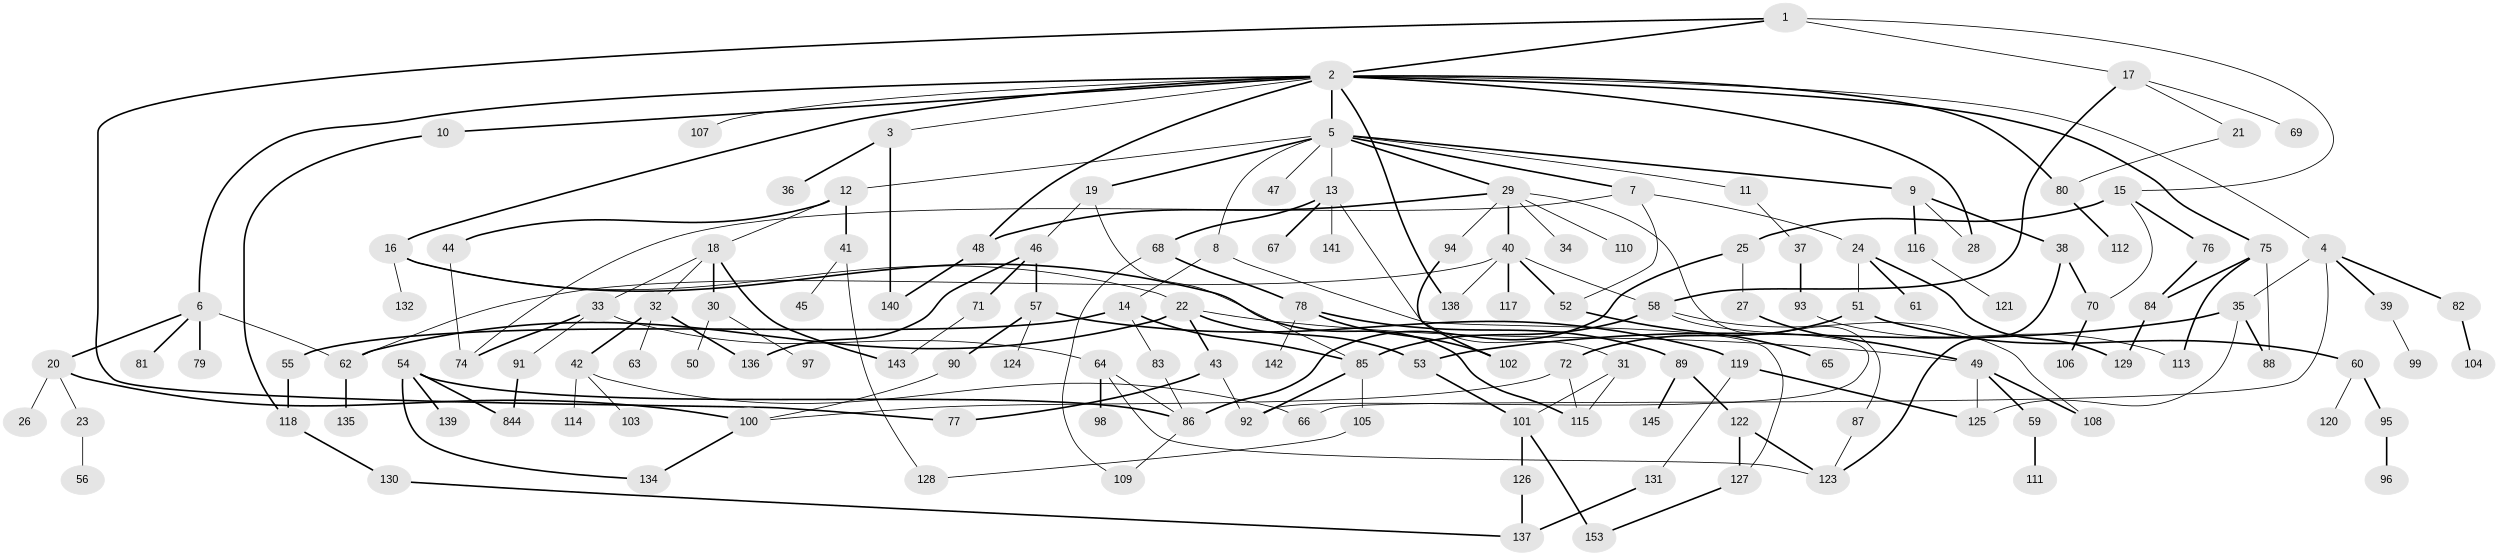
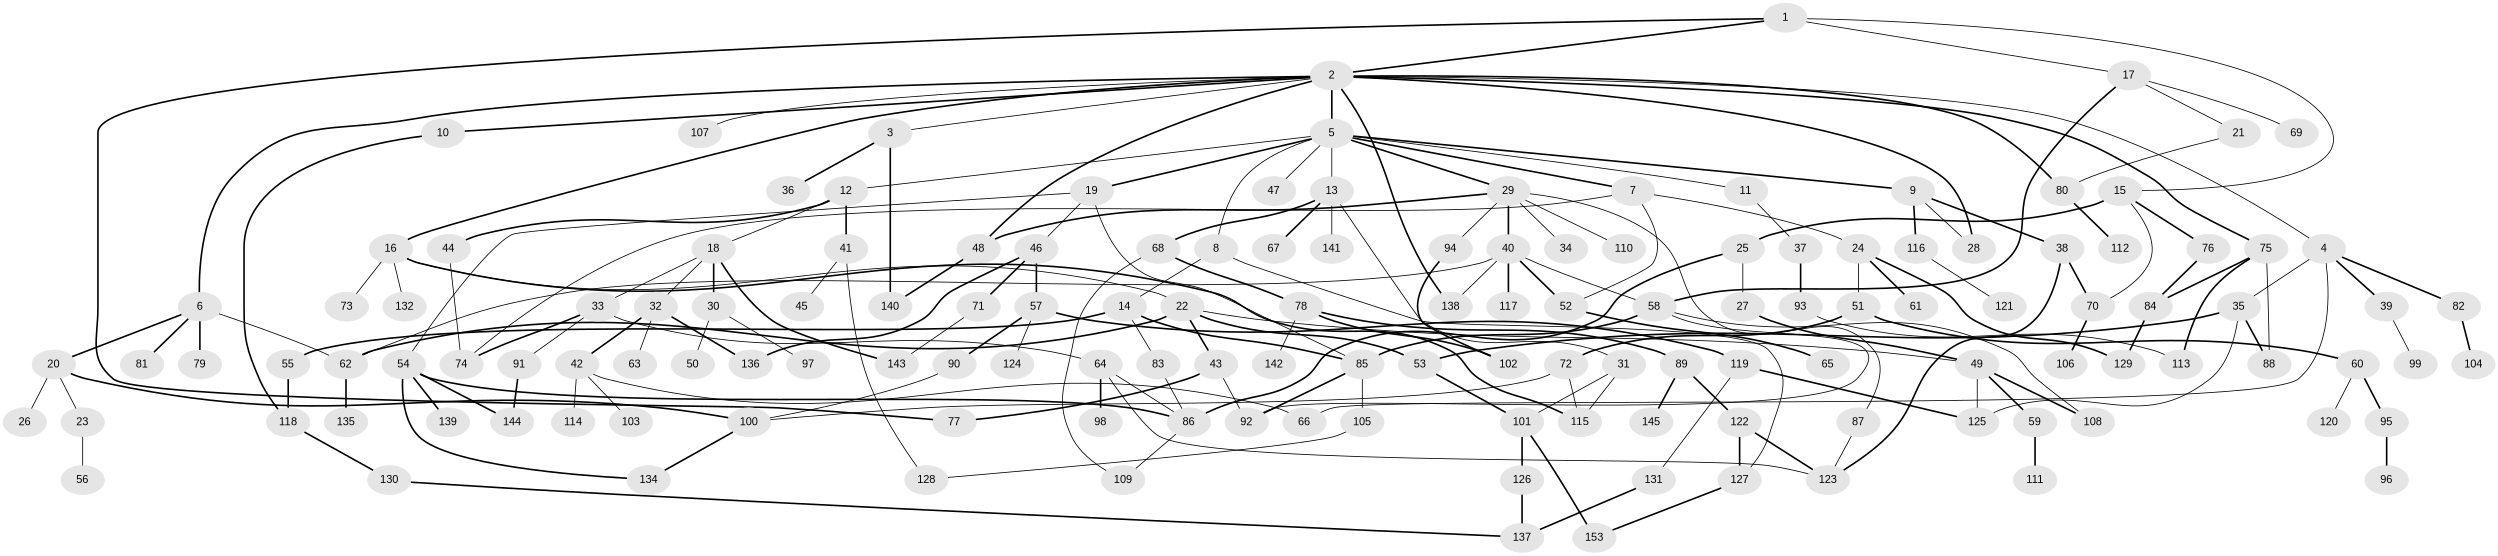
edge "19" -- "54": added
node "73": added
node "844": label "844" -> "144"
